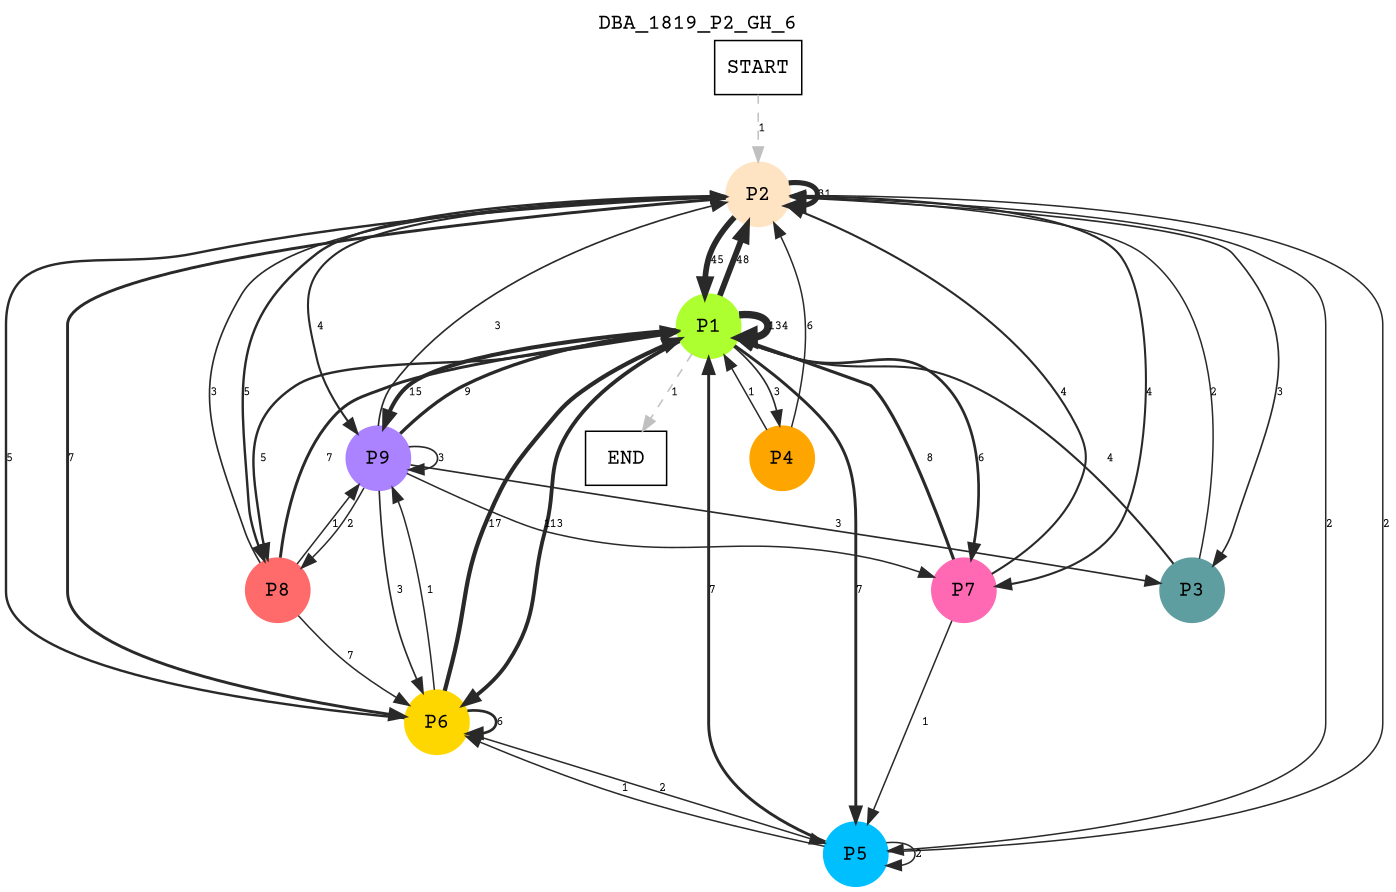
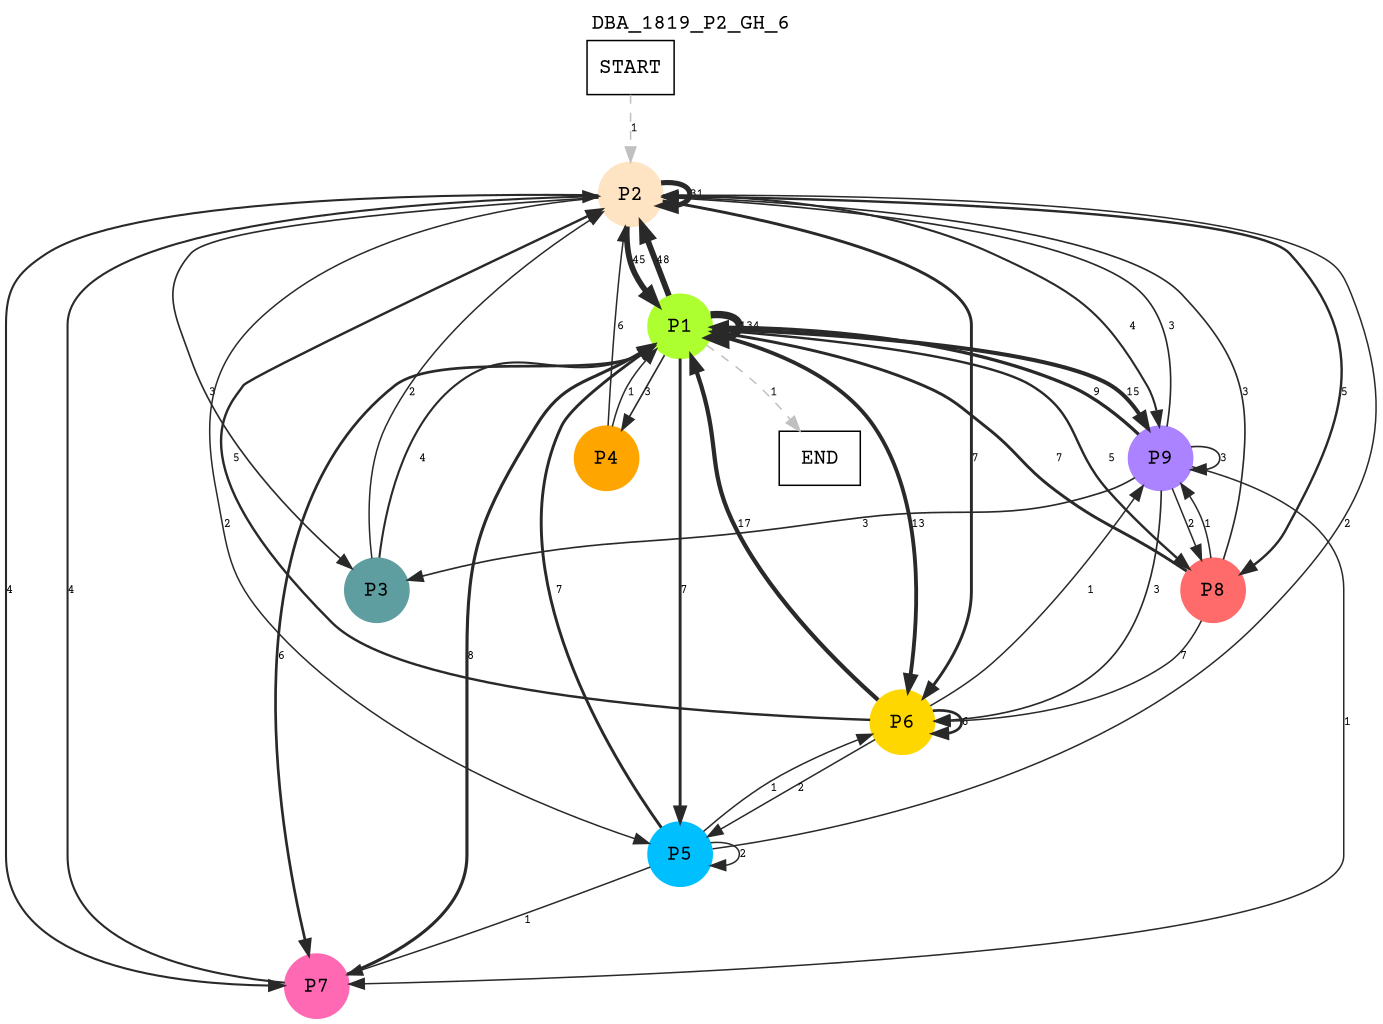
edge "P7" -> "P5": reversed
